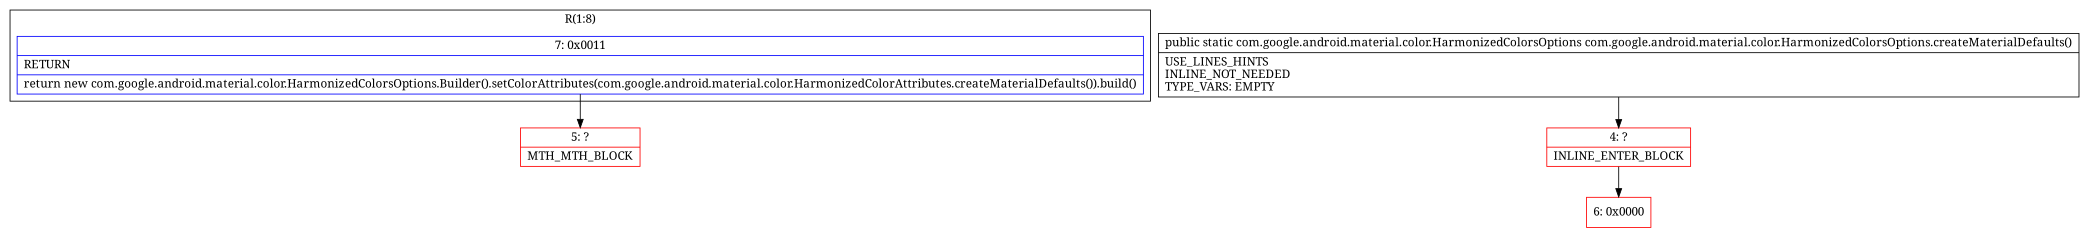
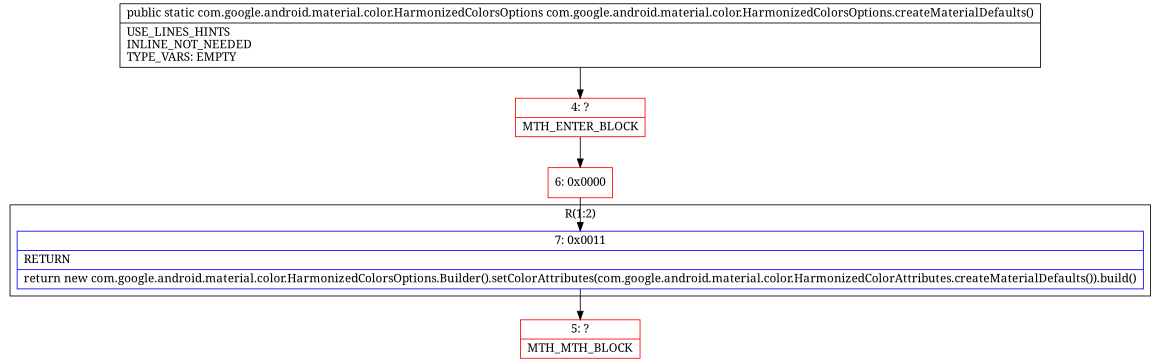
cluster "R(1:8)": label "R(1:8)" -> "R(1:2)"
node "4: ?": text "INLINE_ENTER_BLOCK" -> "MTH_ENTER_BLOCK"
edge "6: 0x0000" -> "7: 0x0011": added
